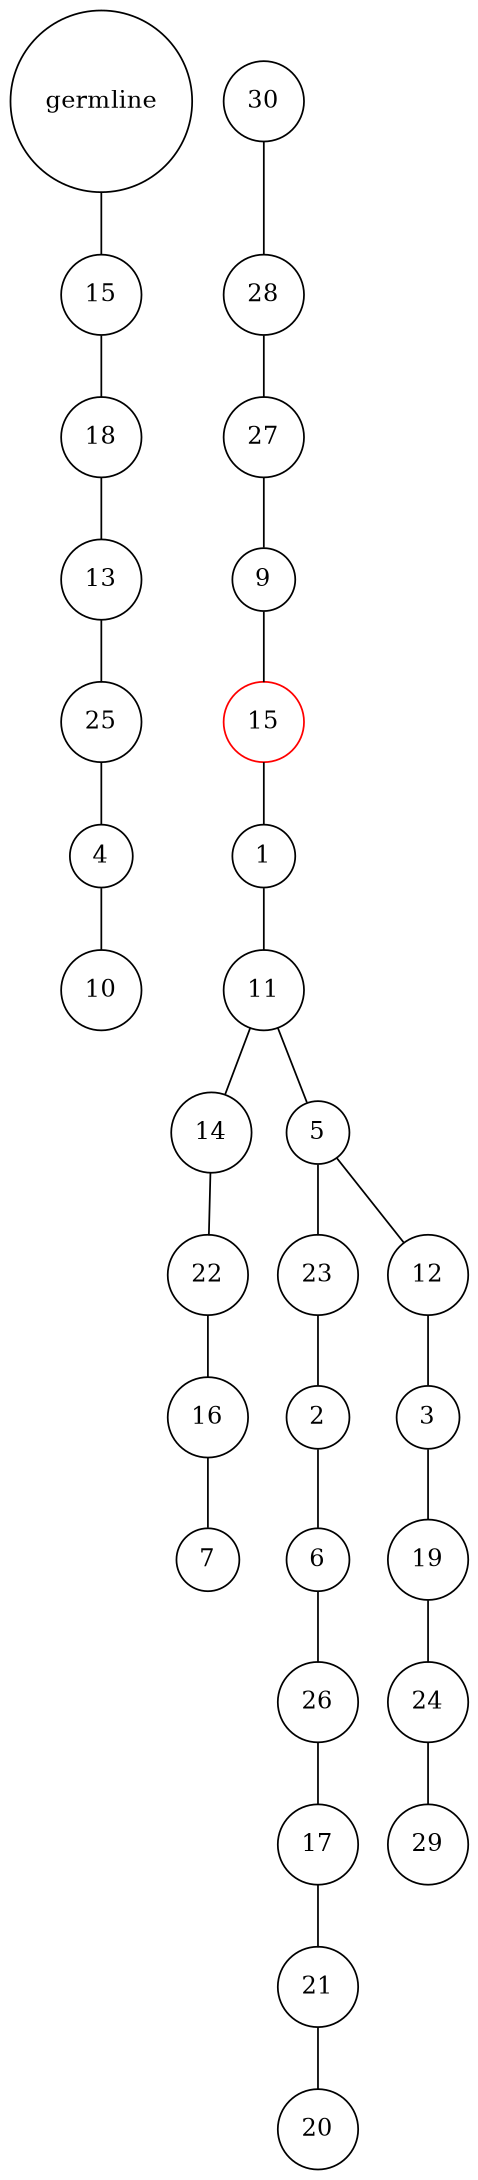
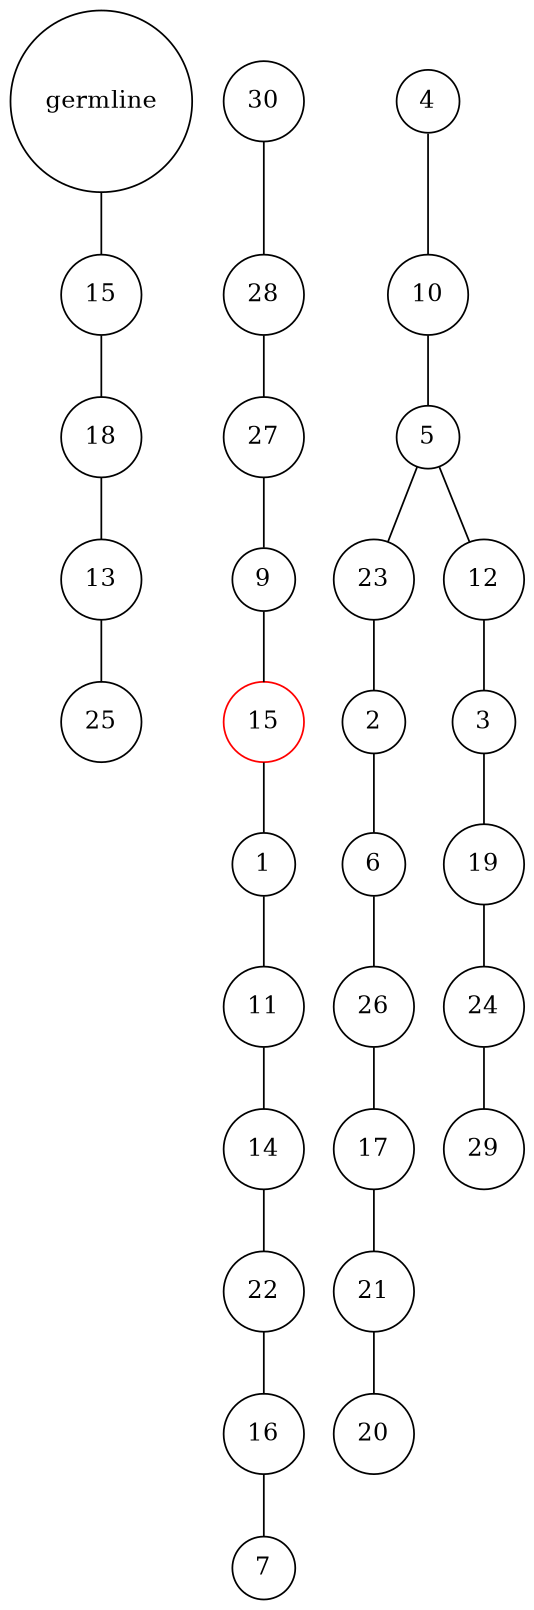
edge "25" -- "4": removed
edge "11" -- "5": now "10" -- "5"
